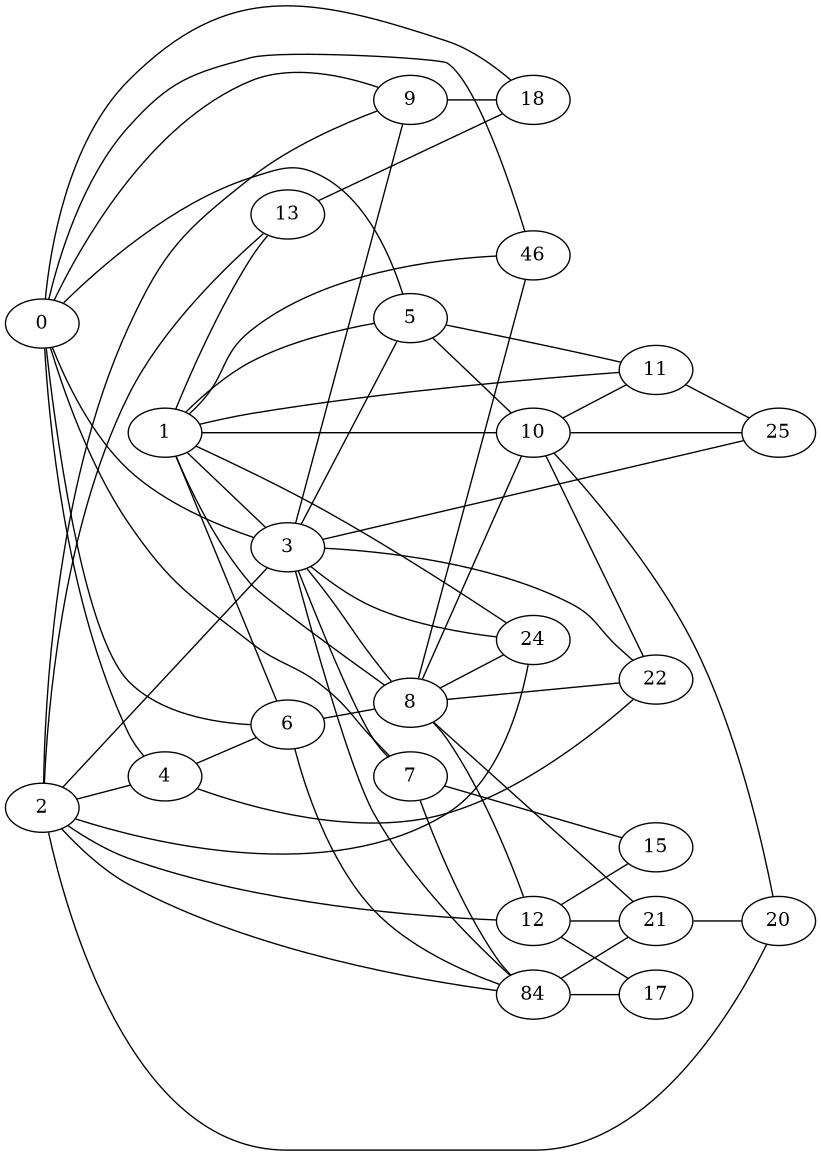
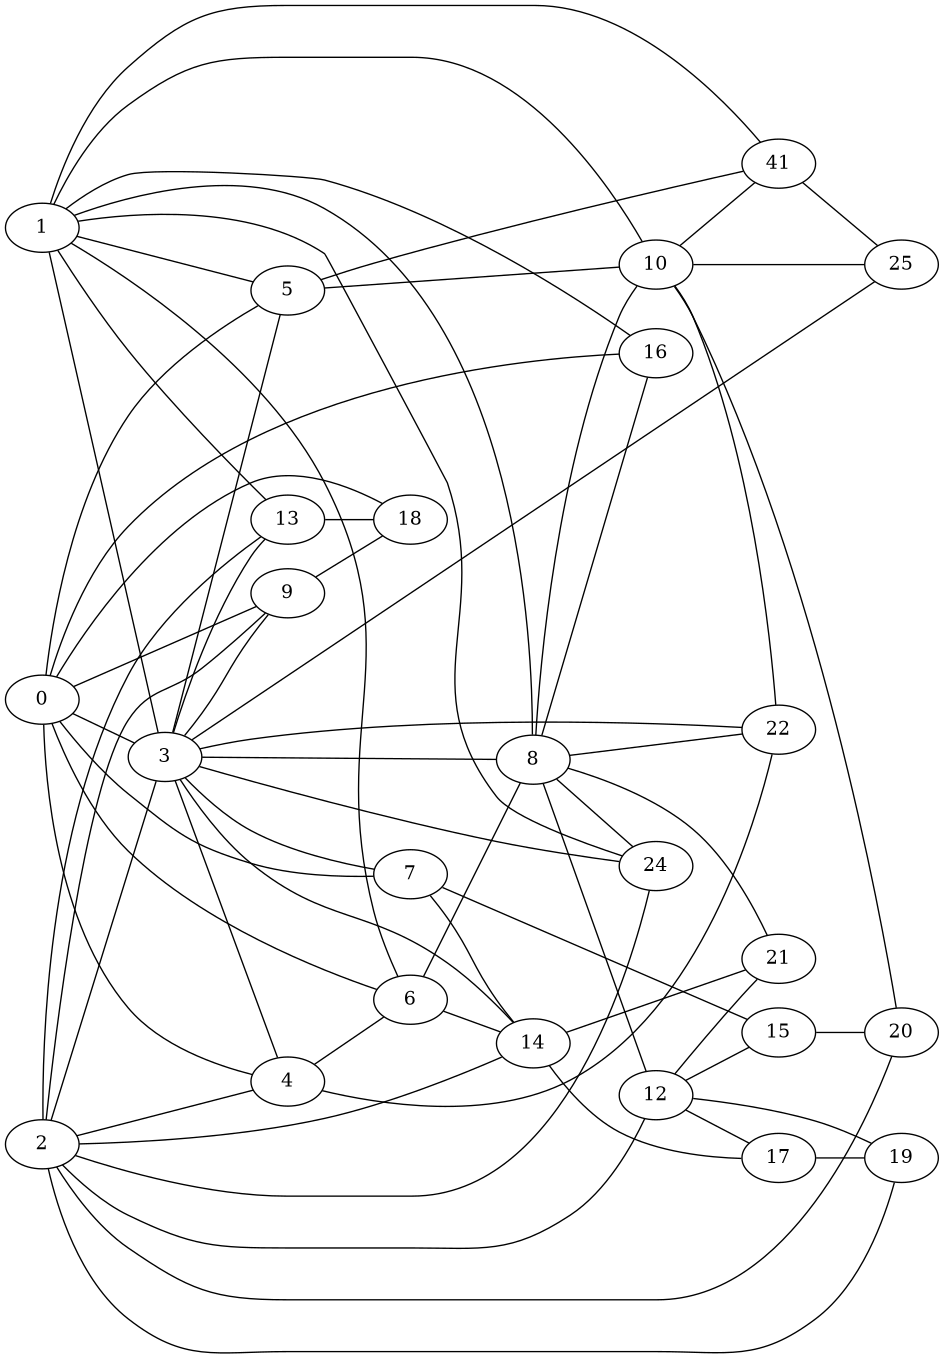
node "46": label "46" -> "16"
node "11": label "11" -> "41"
edge "13" -- "3": added
edge "3" -- "4": added
edge "21" -- "20": now "15" -- "20"
node "84": label "84" -> "14"
node "19": added
